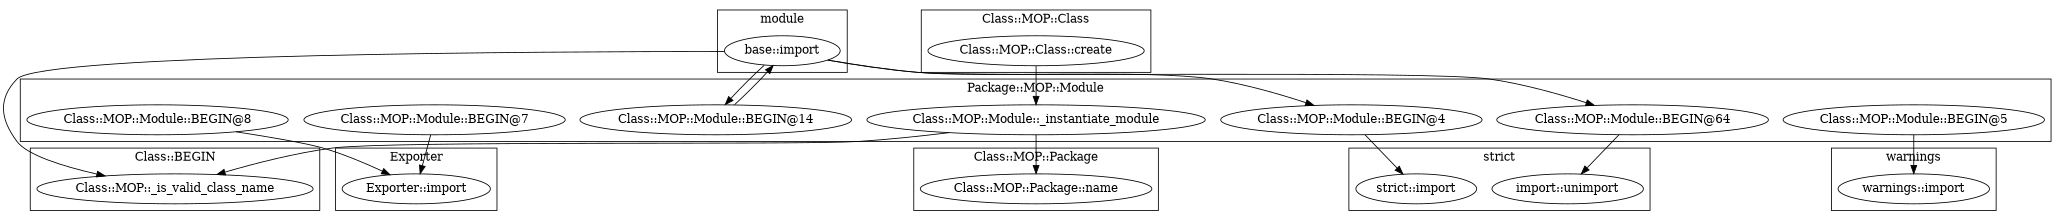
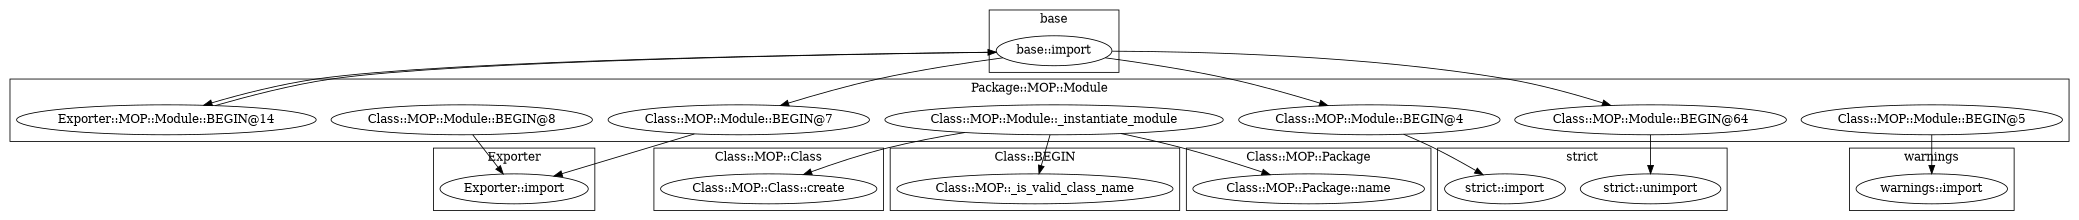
cluster "module": label "module" -> "base"
edge "base::import" -> "Class::MOP::_is_valid_class_name": now "base::import" -> "Class::MOP::Module::BEGIN@7"
edge "Class::MOP::Class::create" -> "Class::MOP::Module::_instantiate_module": reversed
node "Class::MOP::Module::BEGIN@14": label "Class::MOP::Module::BEGIN@14" -> "Exporter::MOP::Module::BEGIN@14"
node "import::unimport": label "import::unimport" -> "strict::unimport"
